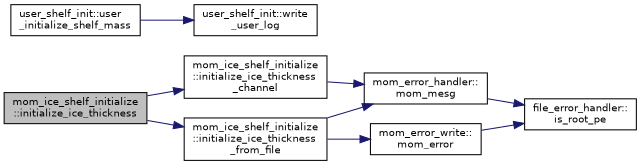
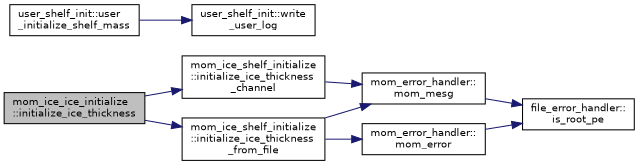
node "mom_ice_shelf_initialize ::initialize_ice_thickness": label "mom_ice_shelf_initialize ::initialize_ice_thickness" -> "mom_ice_ice_initialize ::initialize_ice_thickness"
node "mom_error_write:: mom_error": label "mom_error_write:: mom_error" -> "mom_error_handler:: mom_error"
